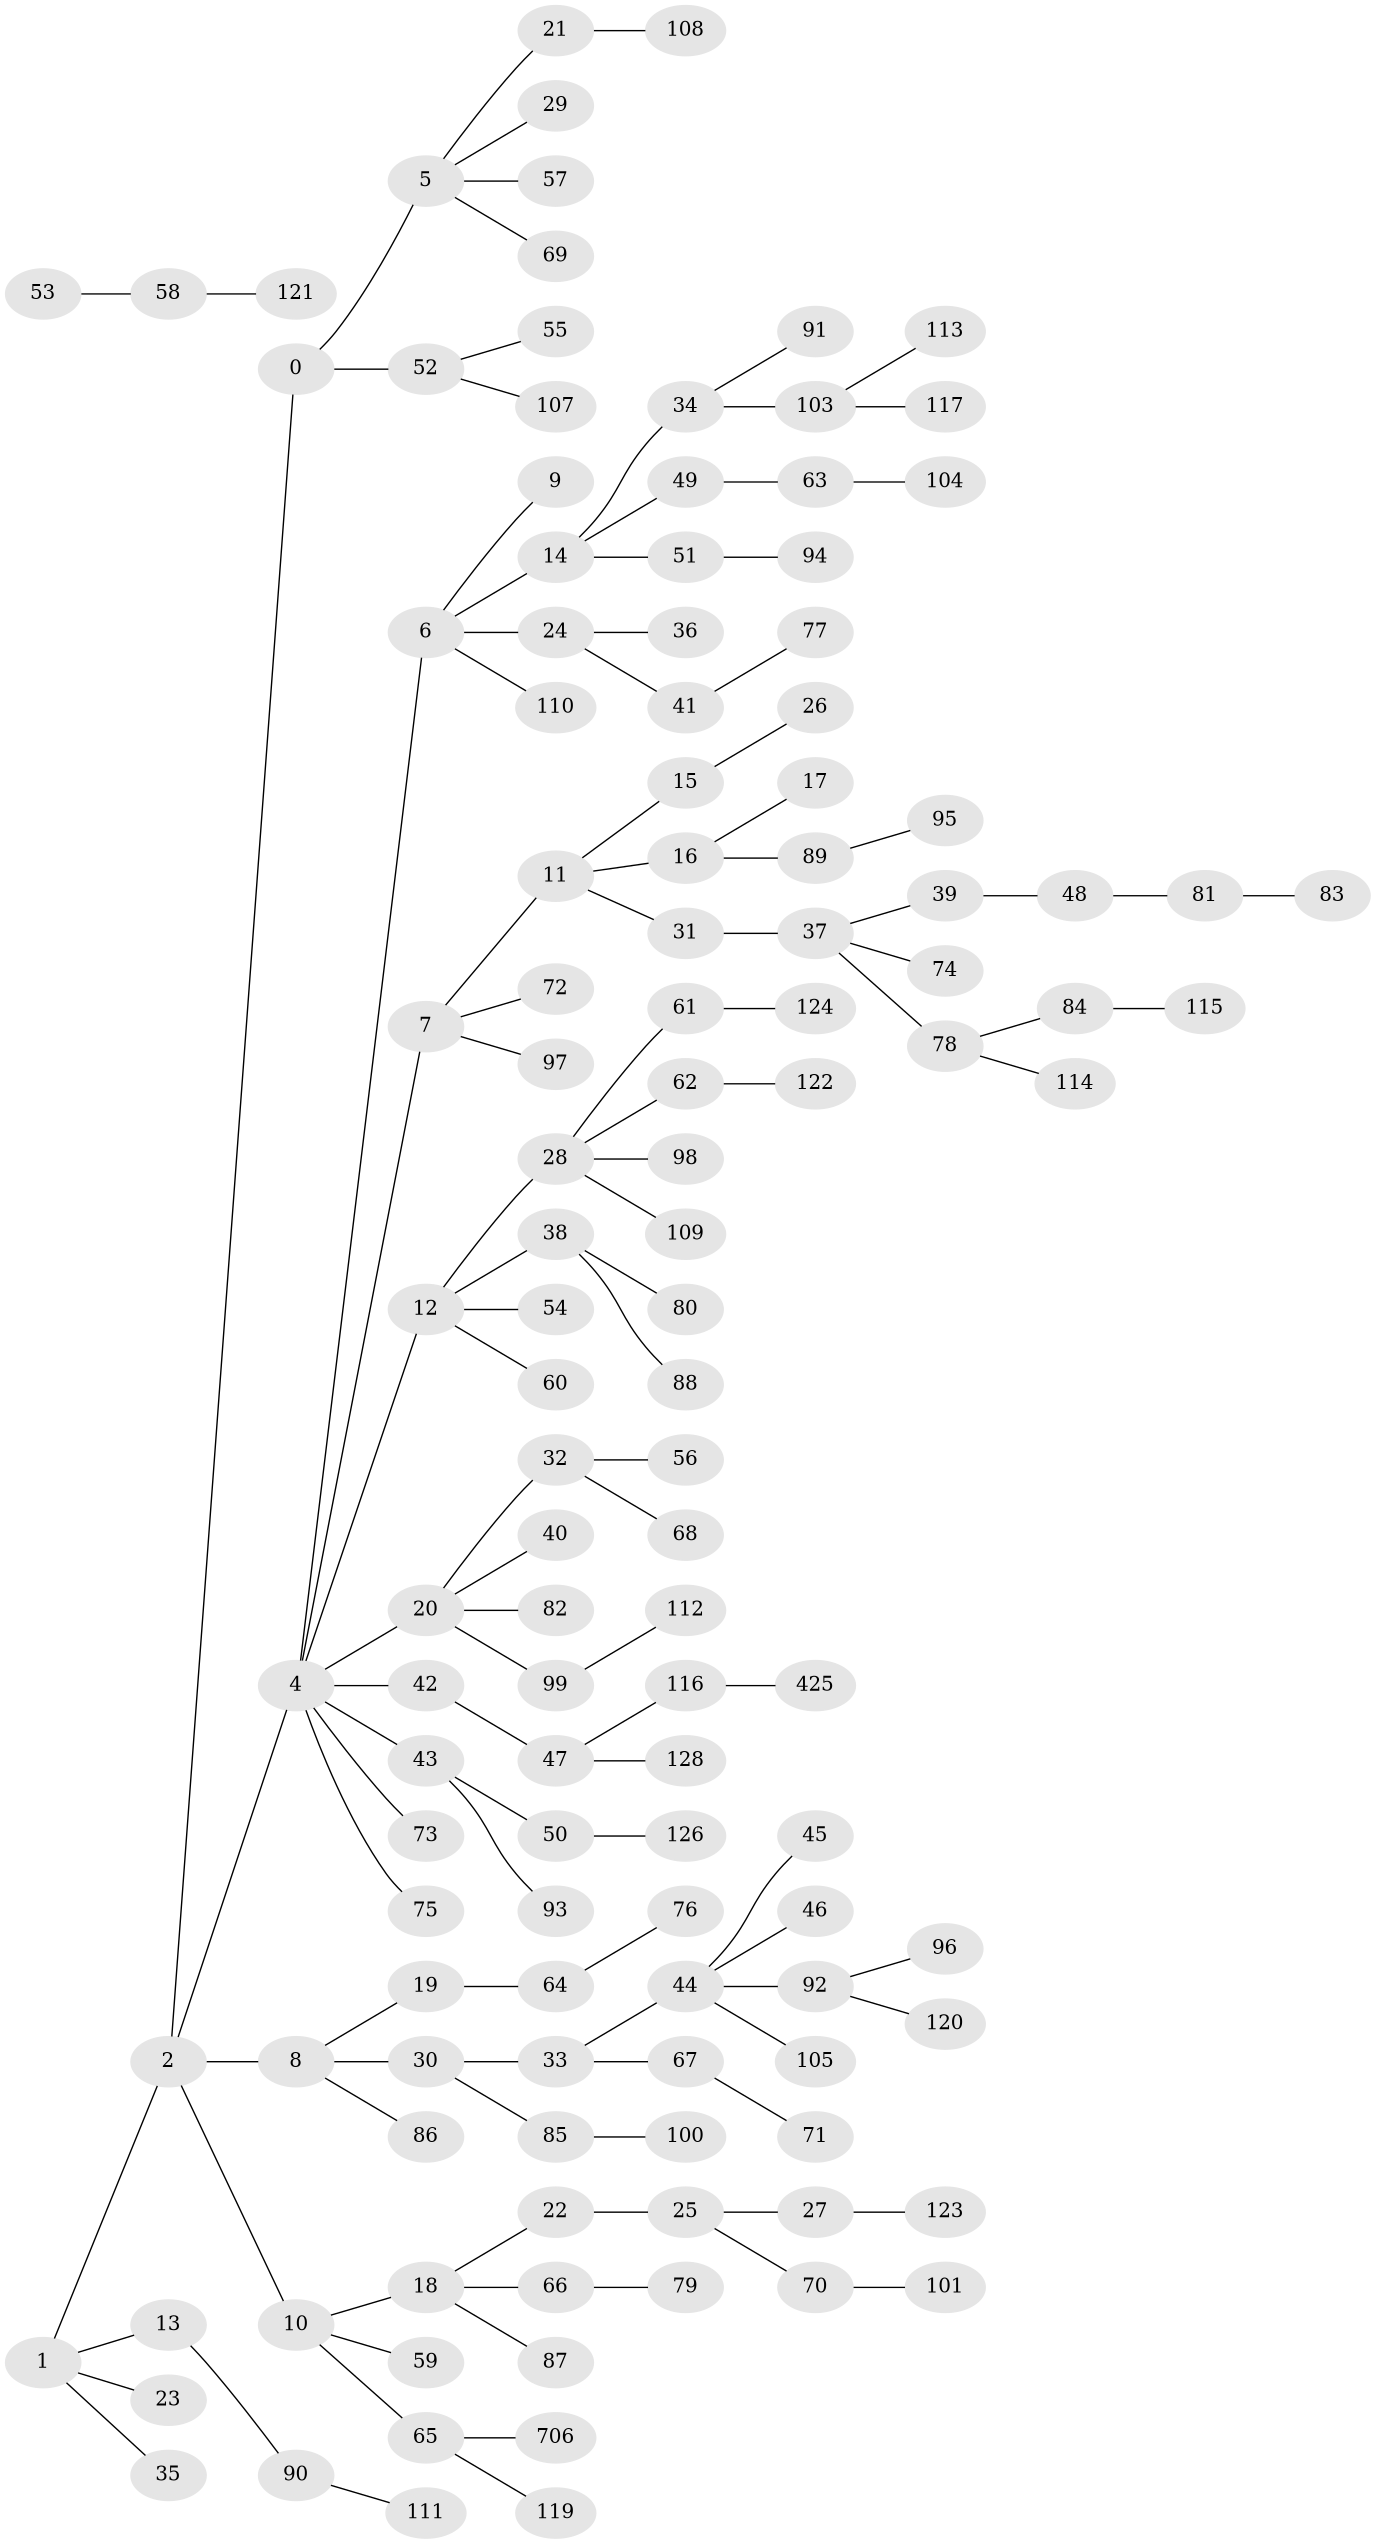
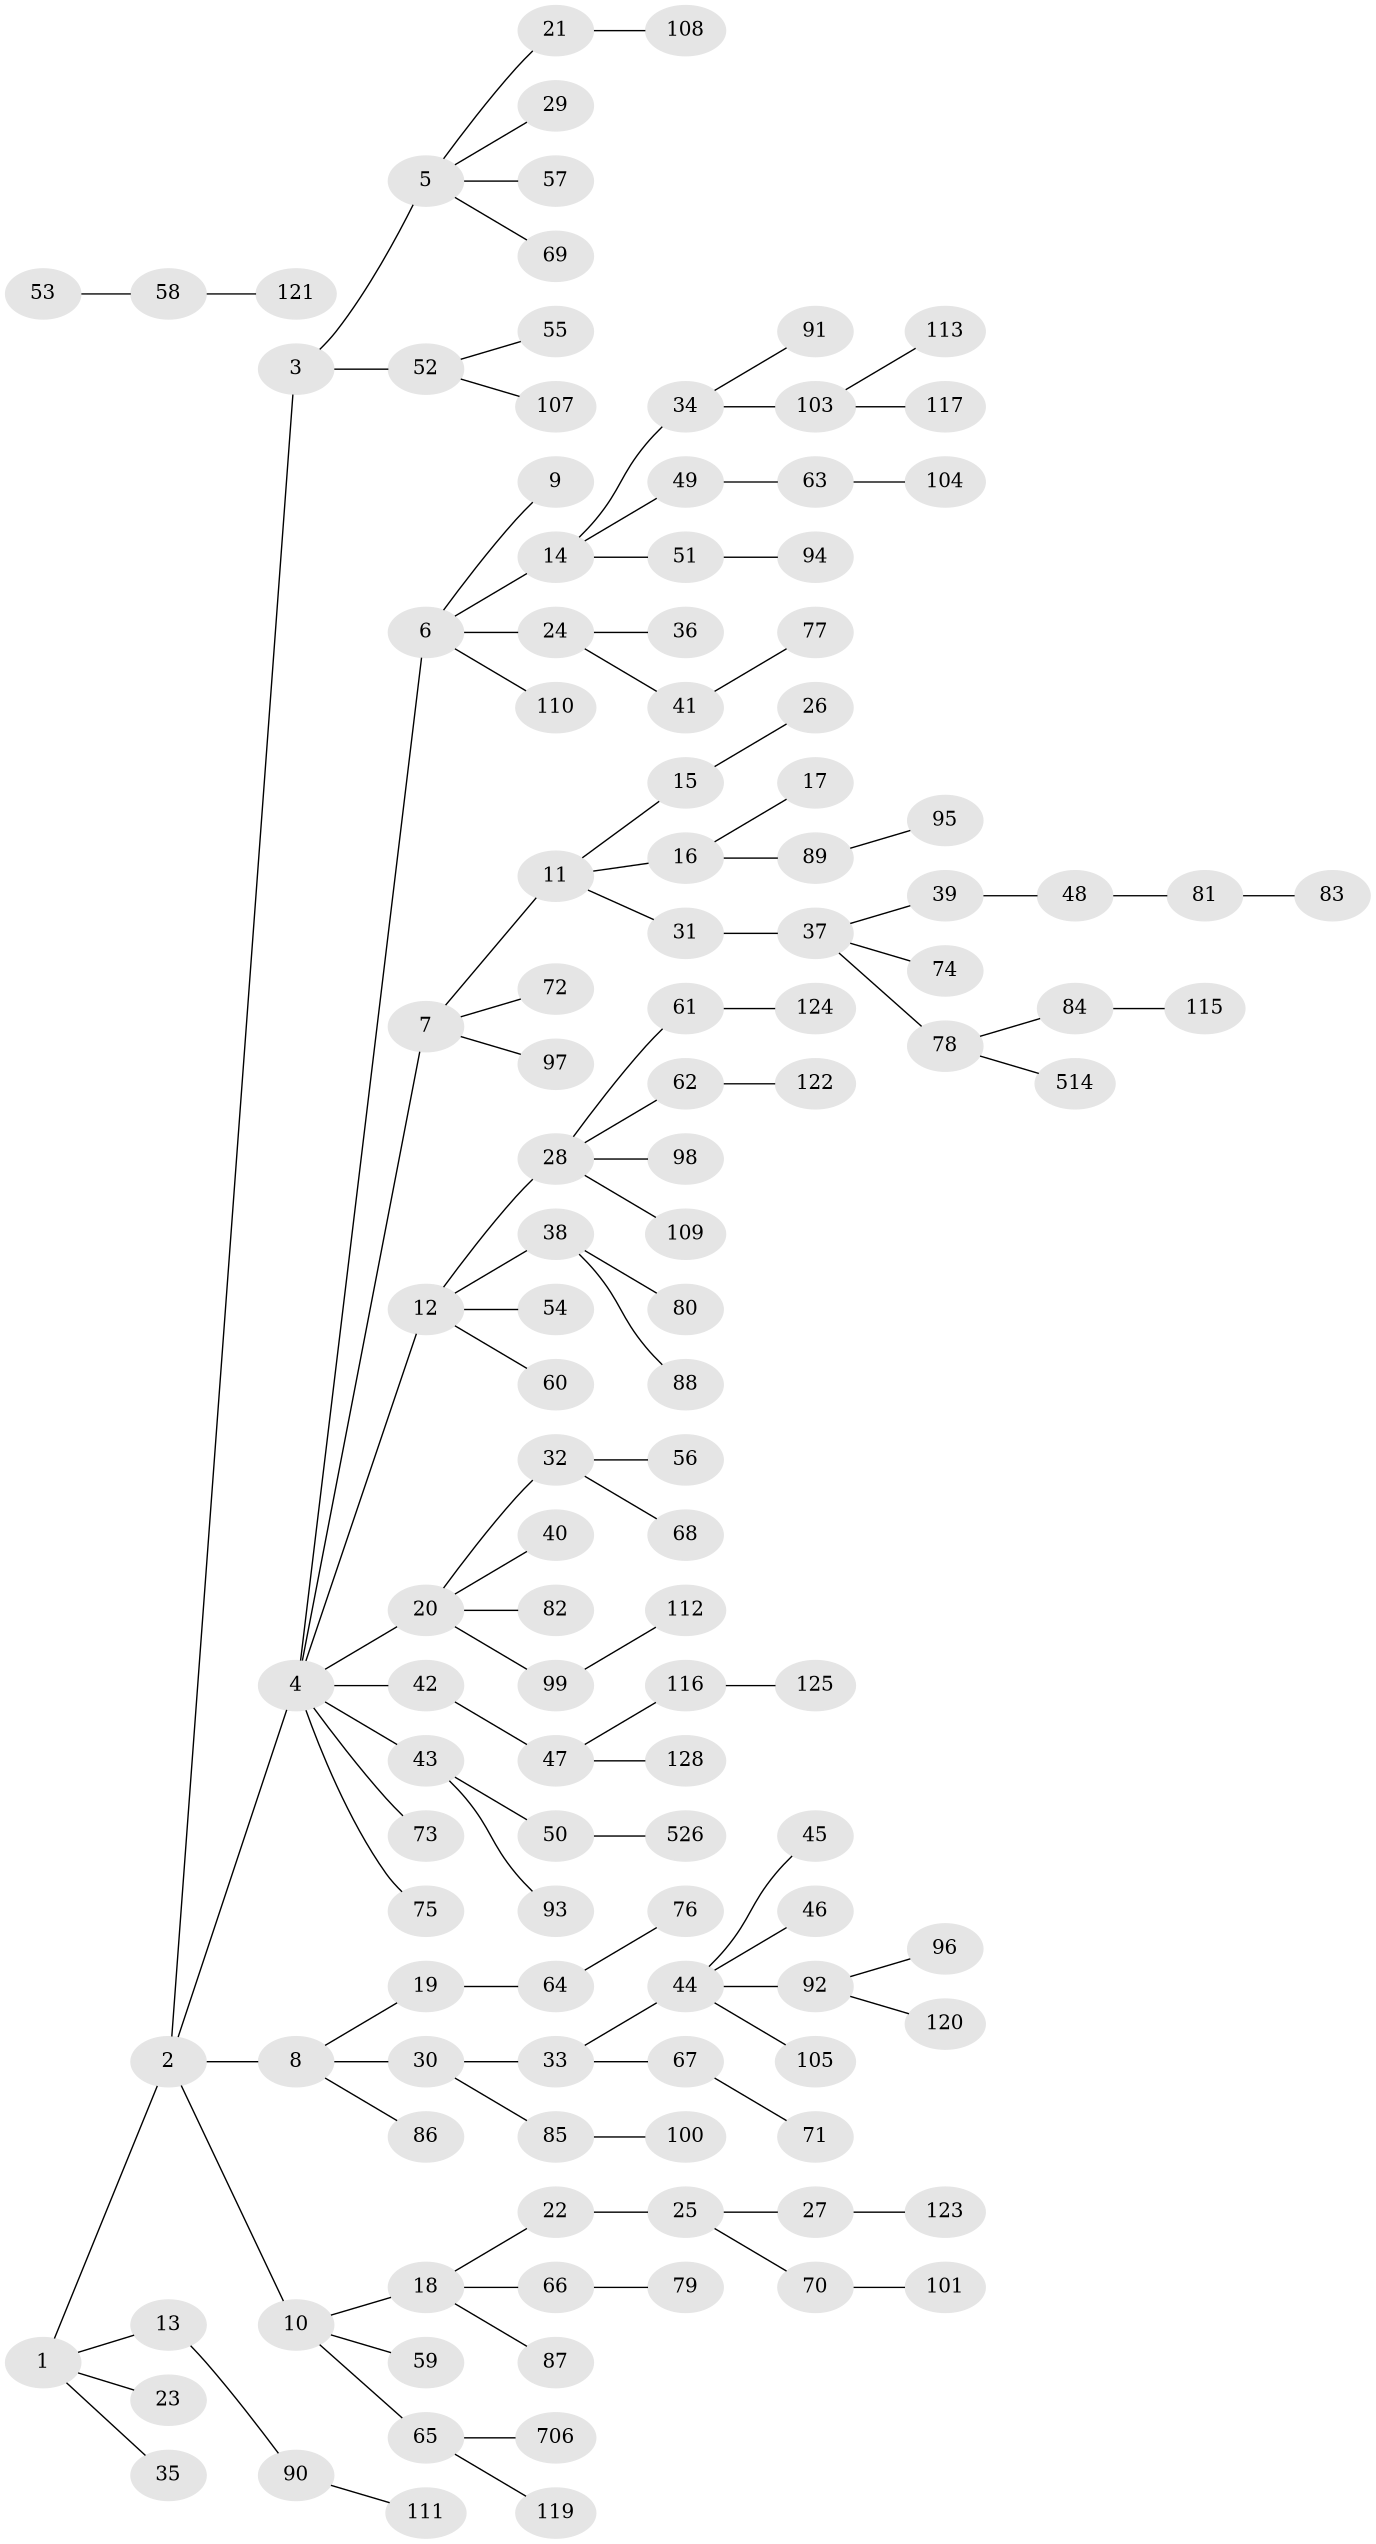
node "0": label "0" -> "3"
node "114": label "114" -> "514"
node "425": label "425" -> "125"
node "126": label "126" -> "526"
